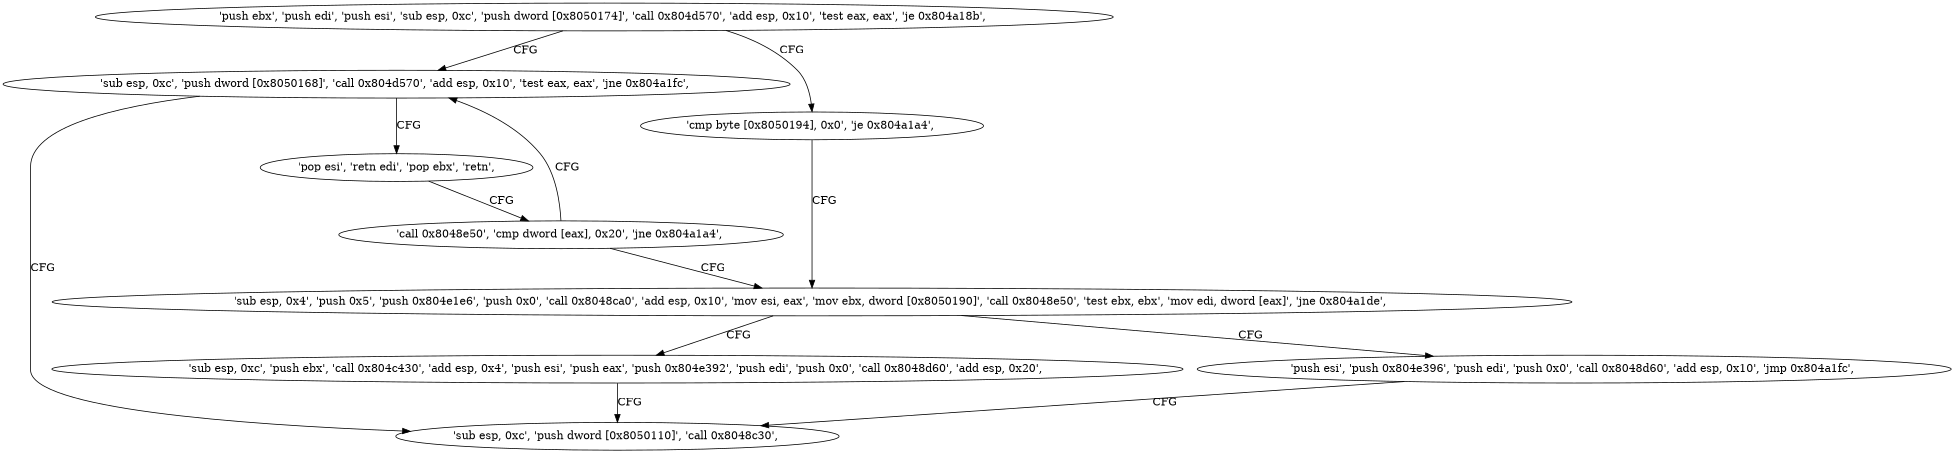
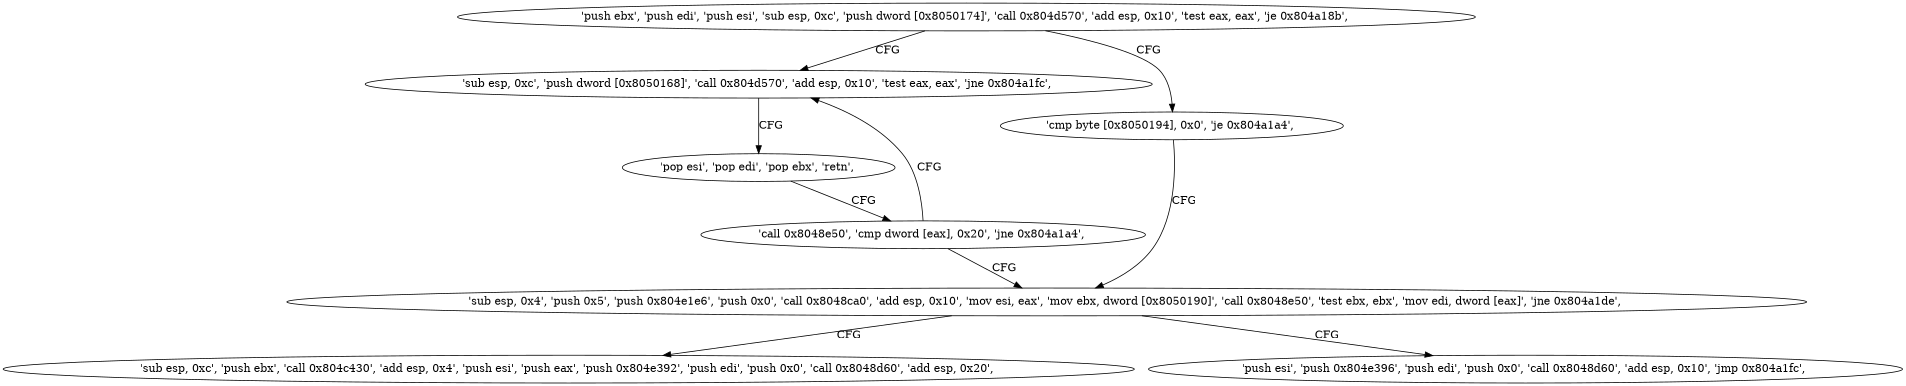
node "'pop esi', 'retn edi', 'pop ebx', 'retn',": label "'pop esi', 'retn edi', 'pop ebx', 'retn'," -> "'pop esi', 'pop edi', 'pop ebx', 'retn',"
node "'sub esp, 0xc', 'push dword [0x8050110]', 'call 0x8048c30',": removed
